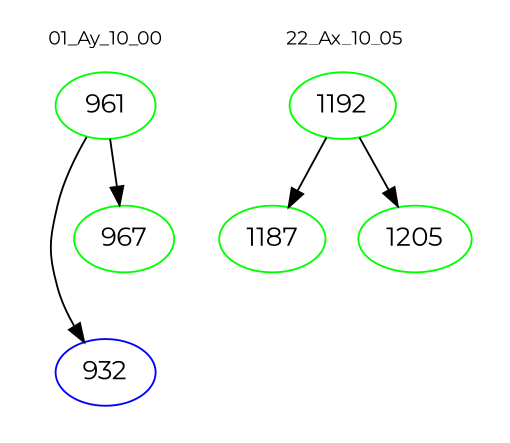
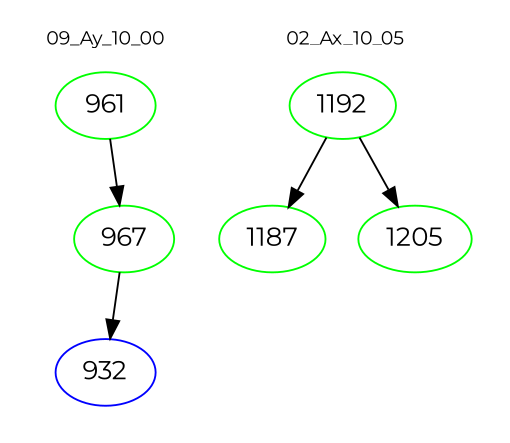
cluster "01_Ay_10_00": label "01_Ay_10_00" -> "09_Ay_10_00"
cluster "22_Ax_10_05": label "22_Ax_10_05" -> "02_Ax_10_05"
edge "961" -> "932": now "967" -> "932"
